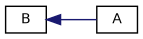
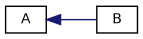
edge "A" -> "B": reversed
